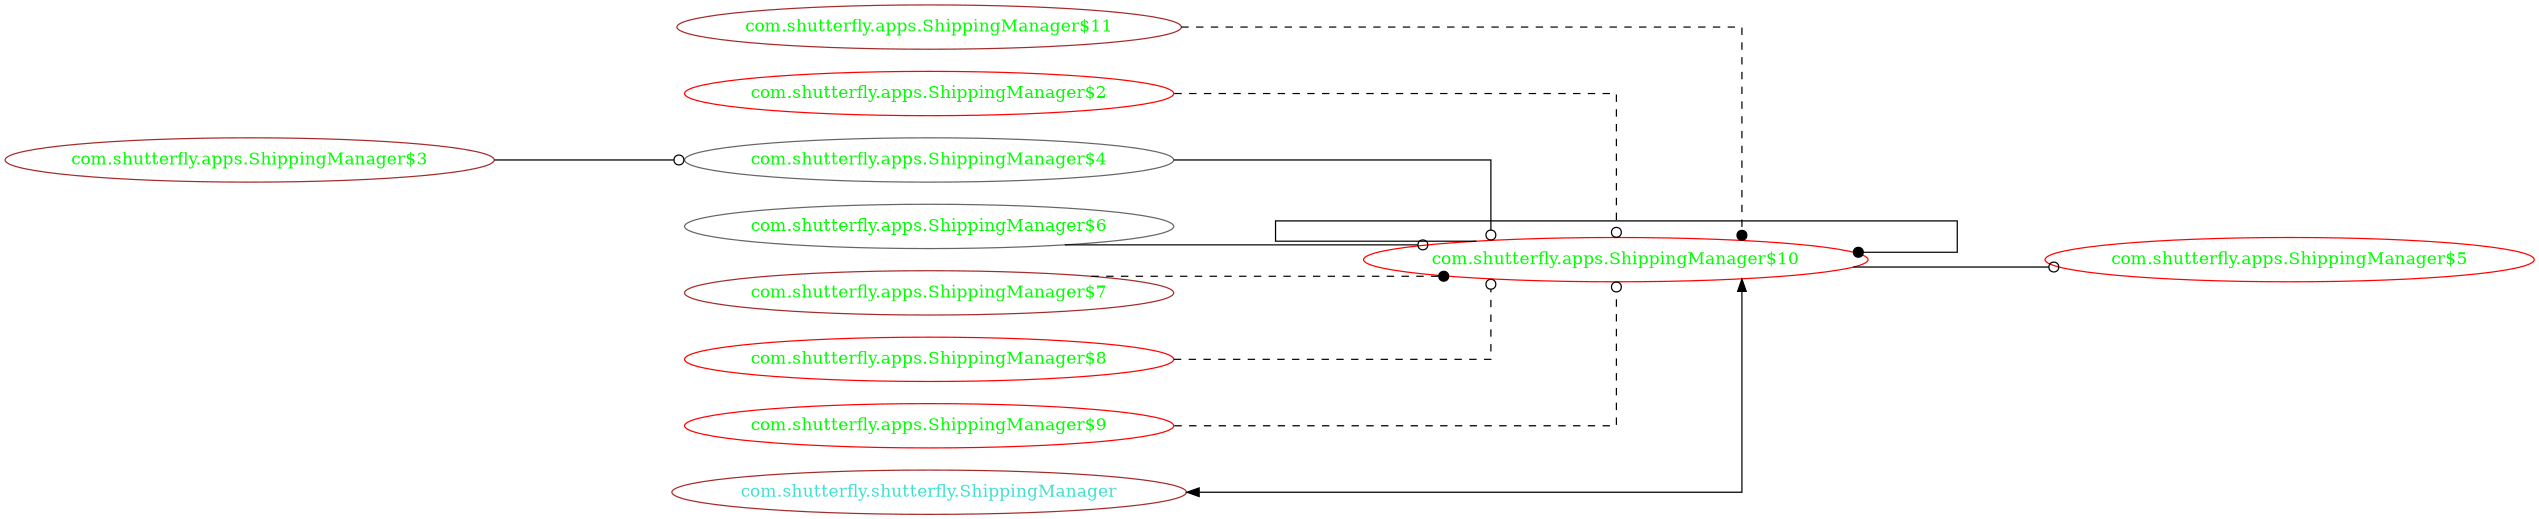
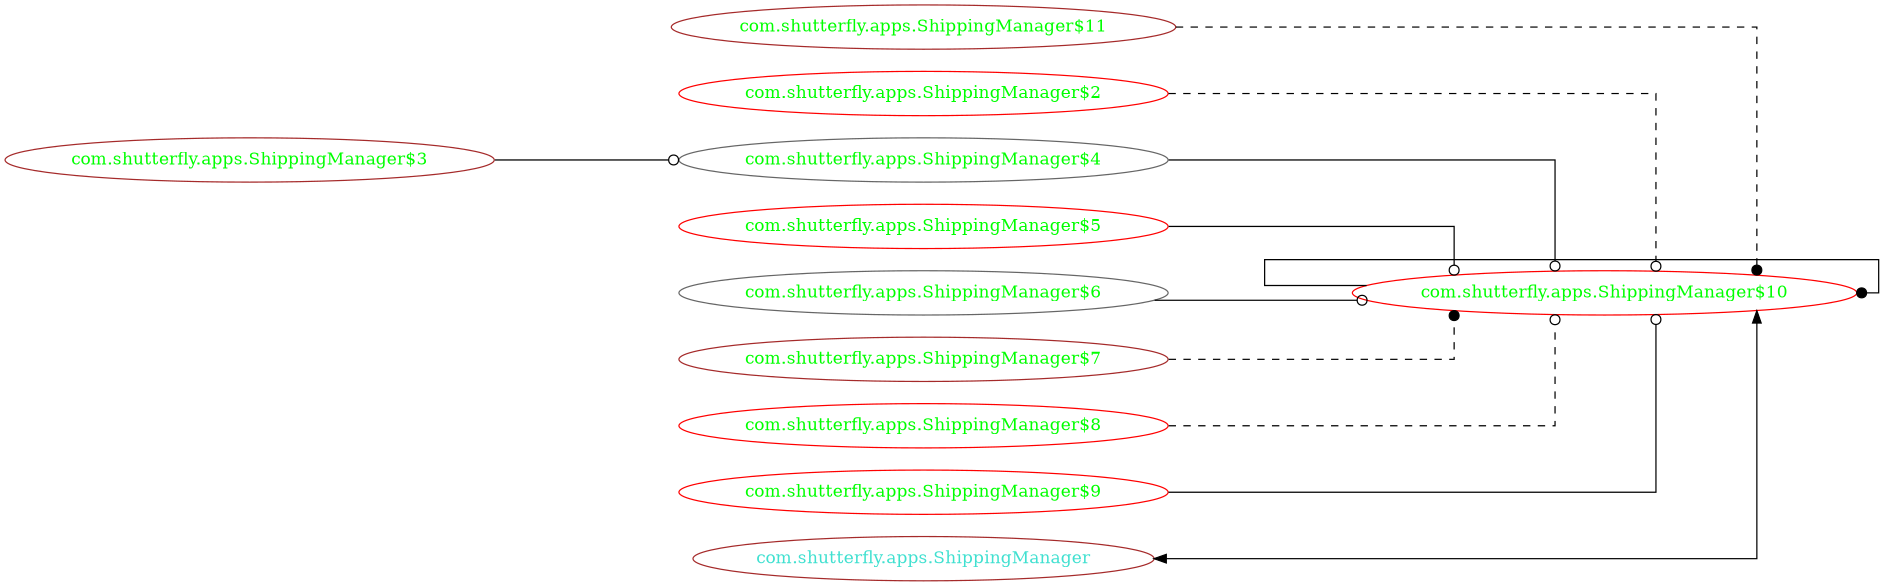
edge "com.shutterfly.apps.ShippingManager$10" -> "com.shutterfly.apps.ShippingManager$5": reversed
edge "com.shutterfly.apps.ShippingManager$9" -> "com.shutterfly.apps.ShippingManager$10": style dashed -> solid
node "com.shutterfly.shutterfly.ShippingManager": label "com.shutterfly.shutterfly.ShippingManager" -> "com.shutterfly.apps.ShippingManager"
